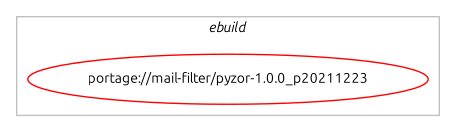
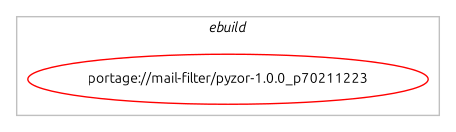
node "portage://mail-filter/pyzor-1.0.0_p20211223": label "portage://mail-filter/pyzor-1.0.0_p20211223" -> "portage://mail-filter/pyzor-1.0.0_p70211223"
